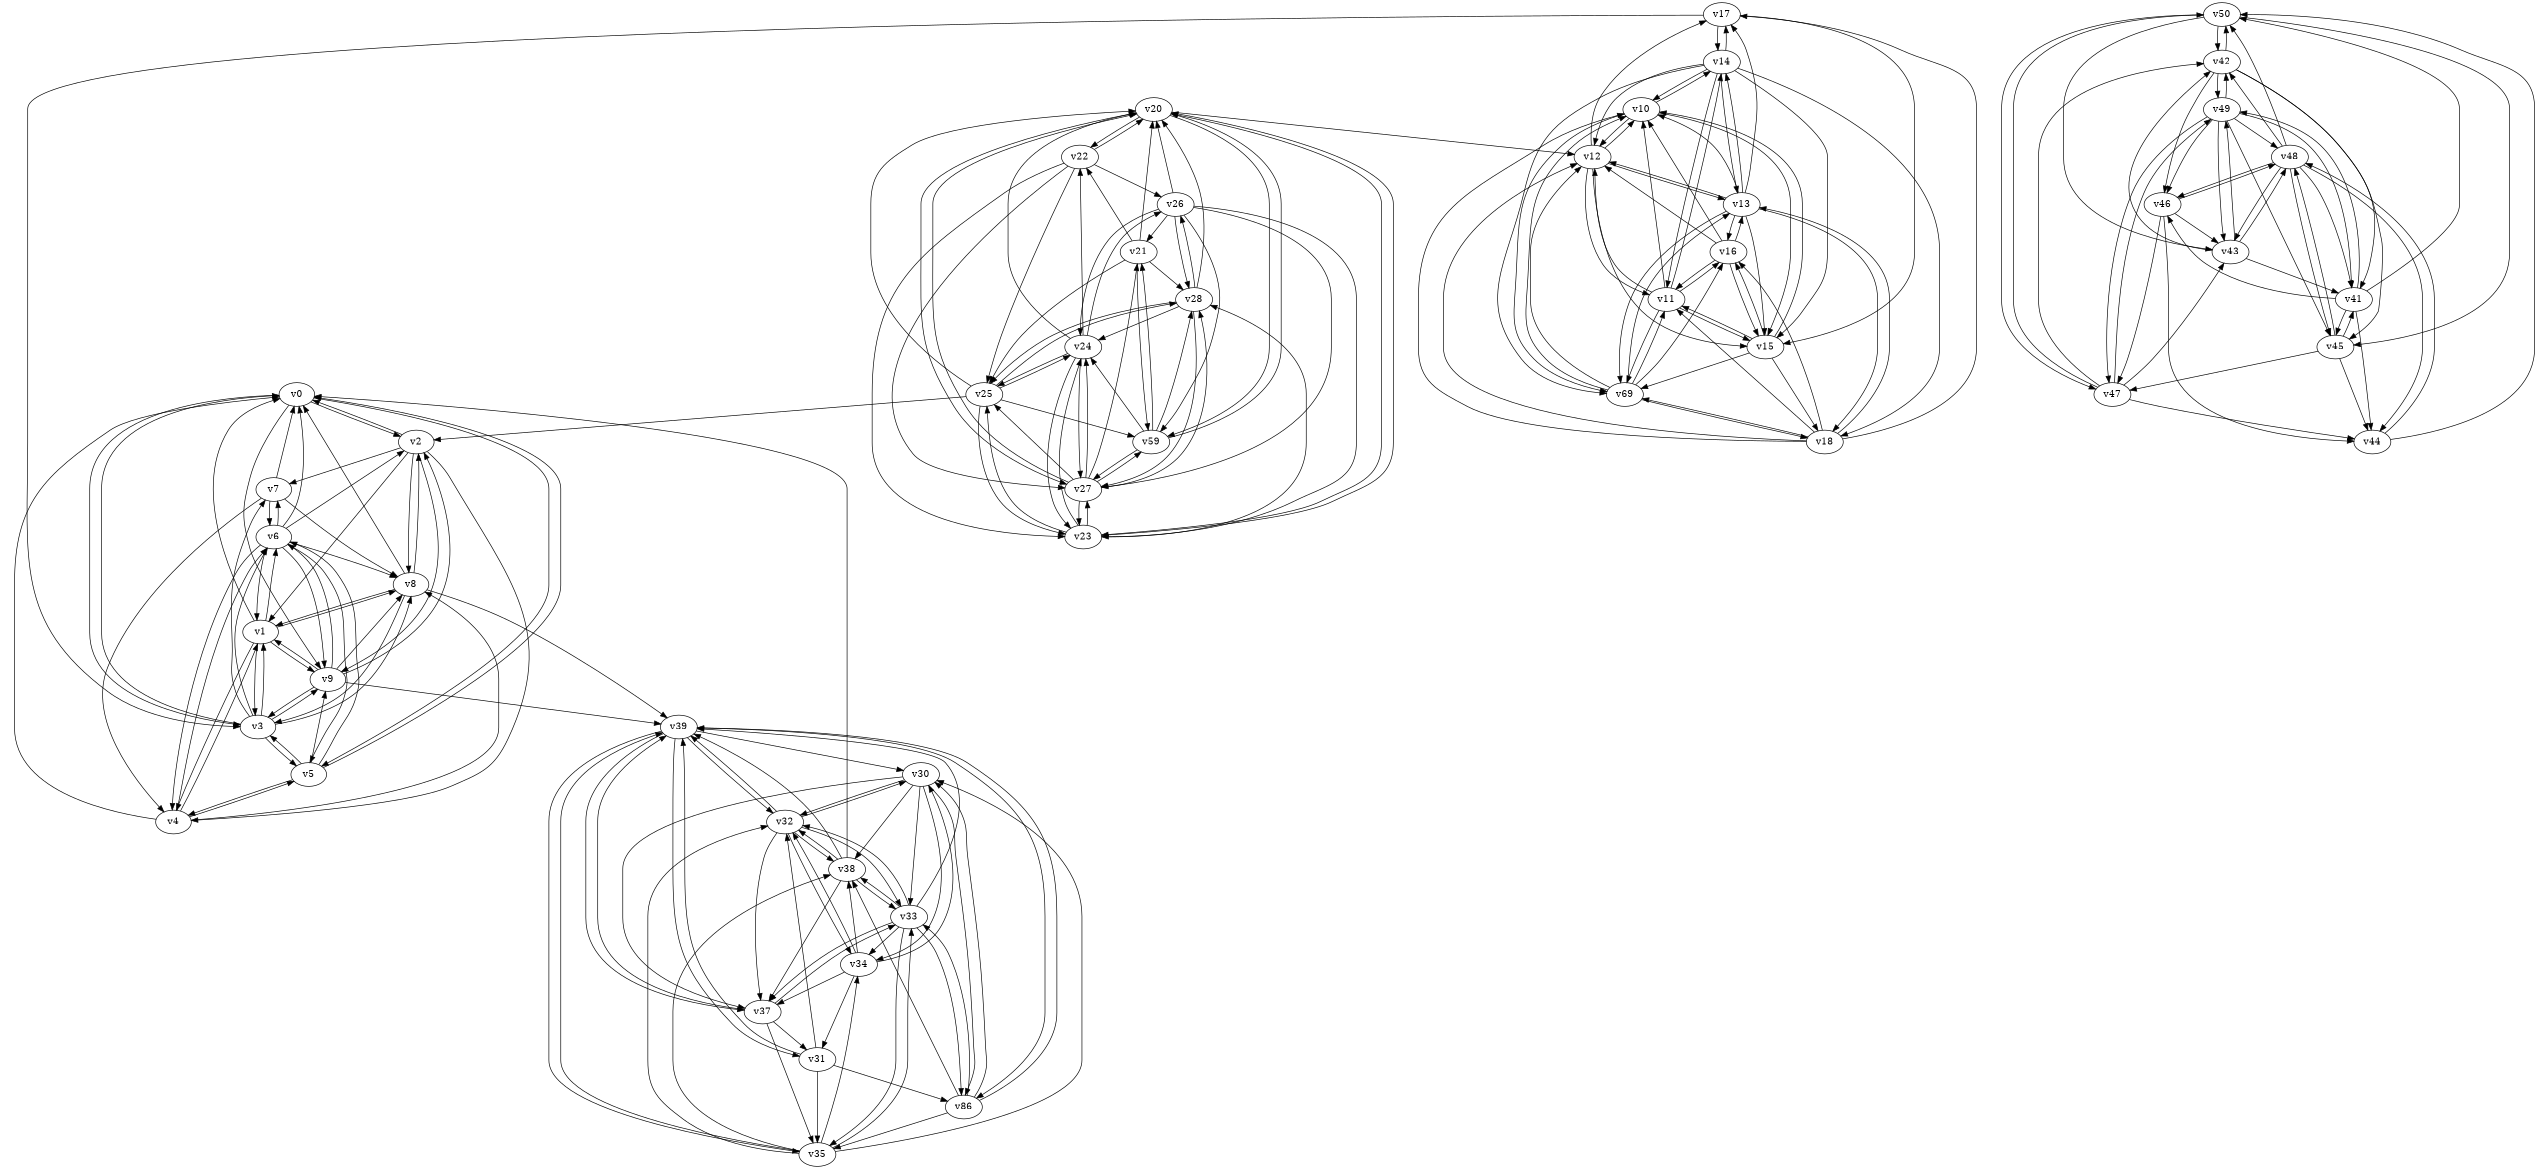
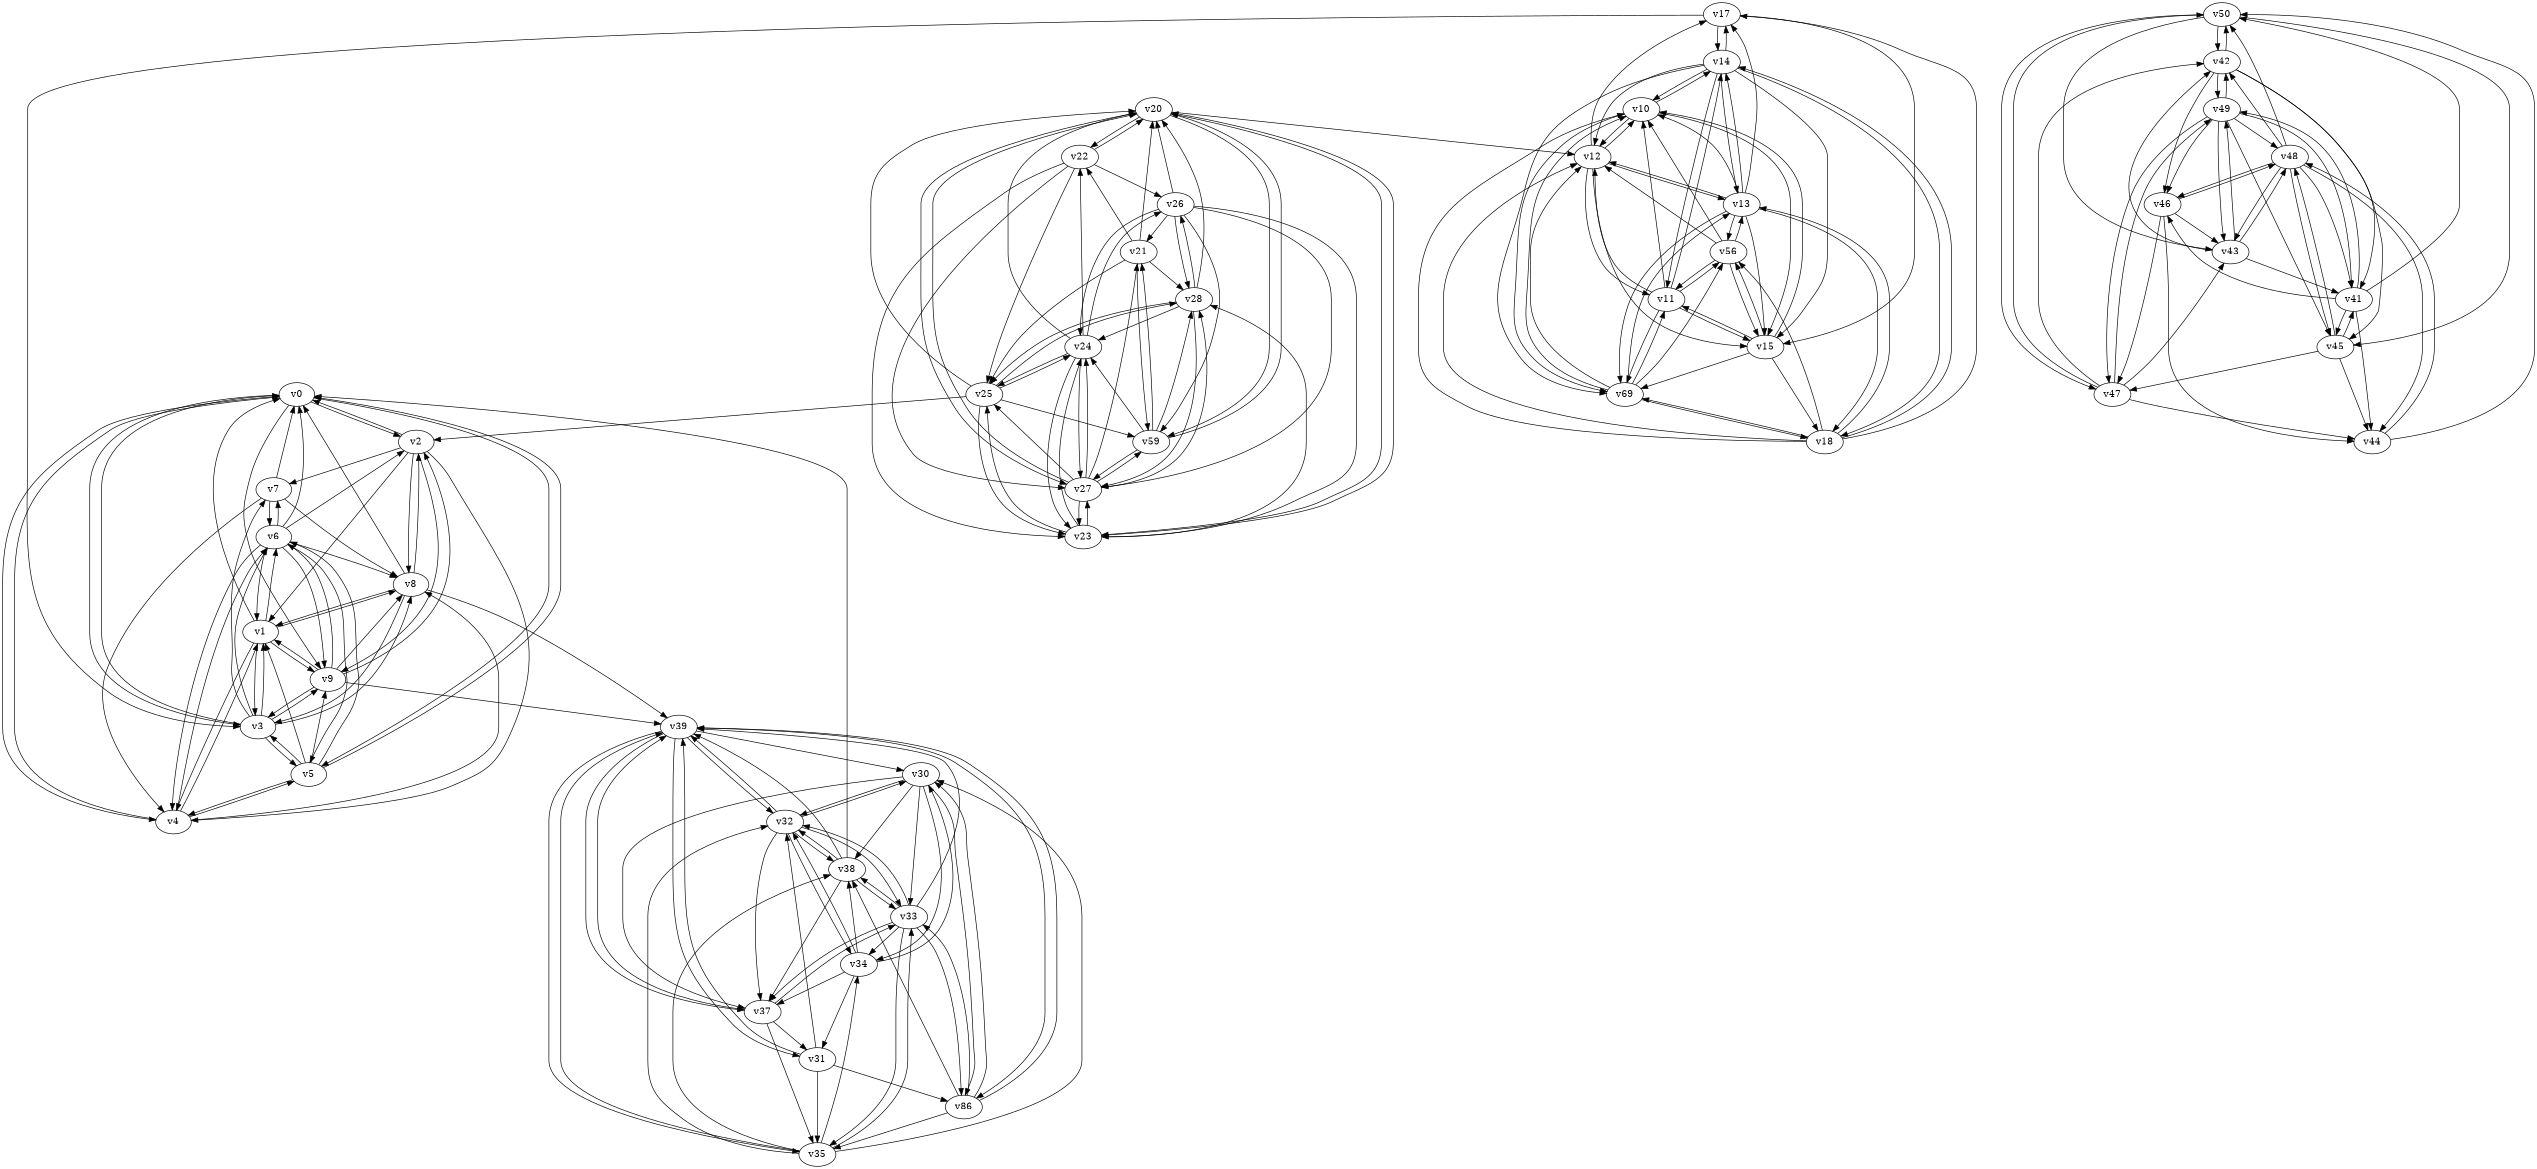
node "v16": label "v16" -> "v56"
edge "v18" -> "v11": now "v18" -> "v14"
edge "v0" -> "v4": added
edge "v5" -> "v1": added
